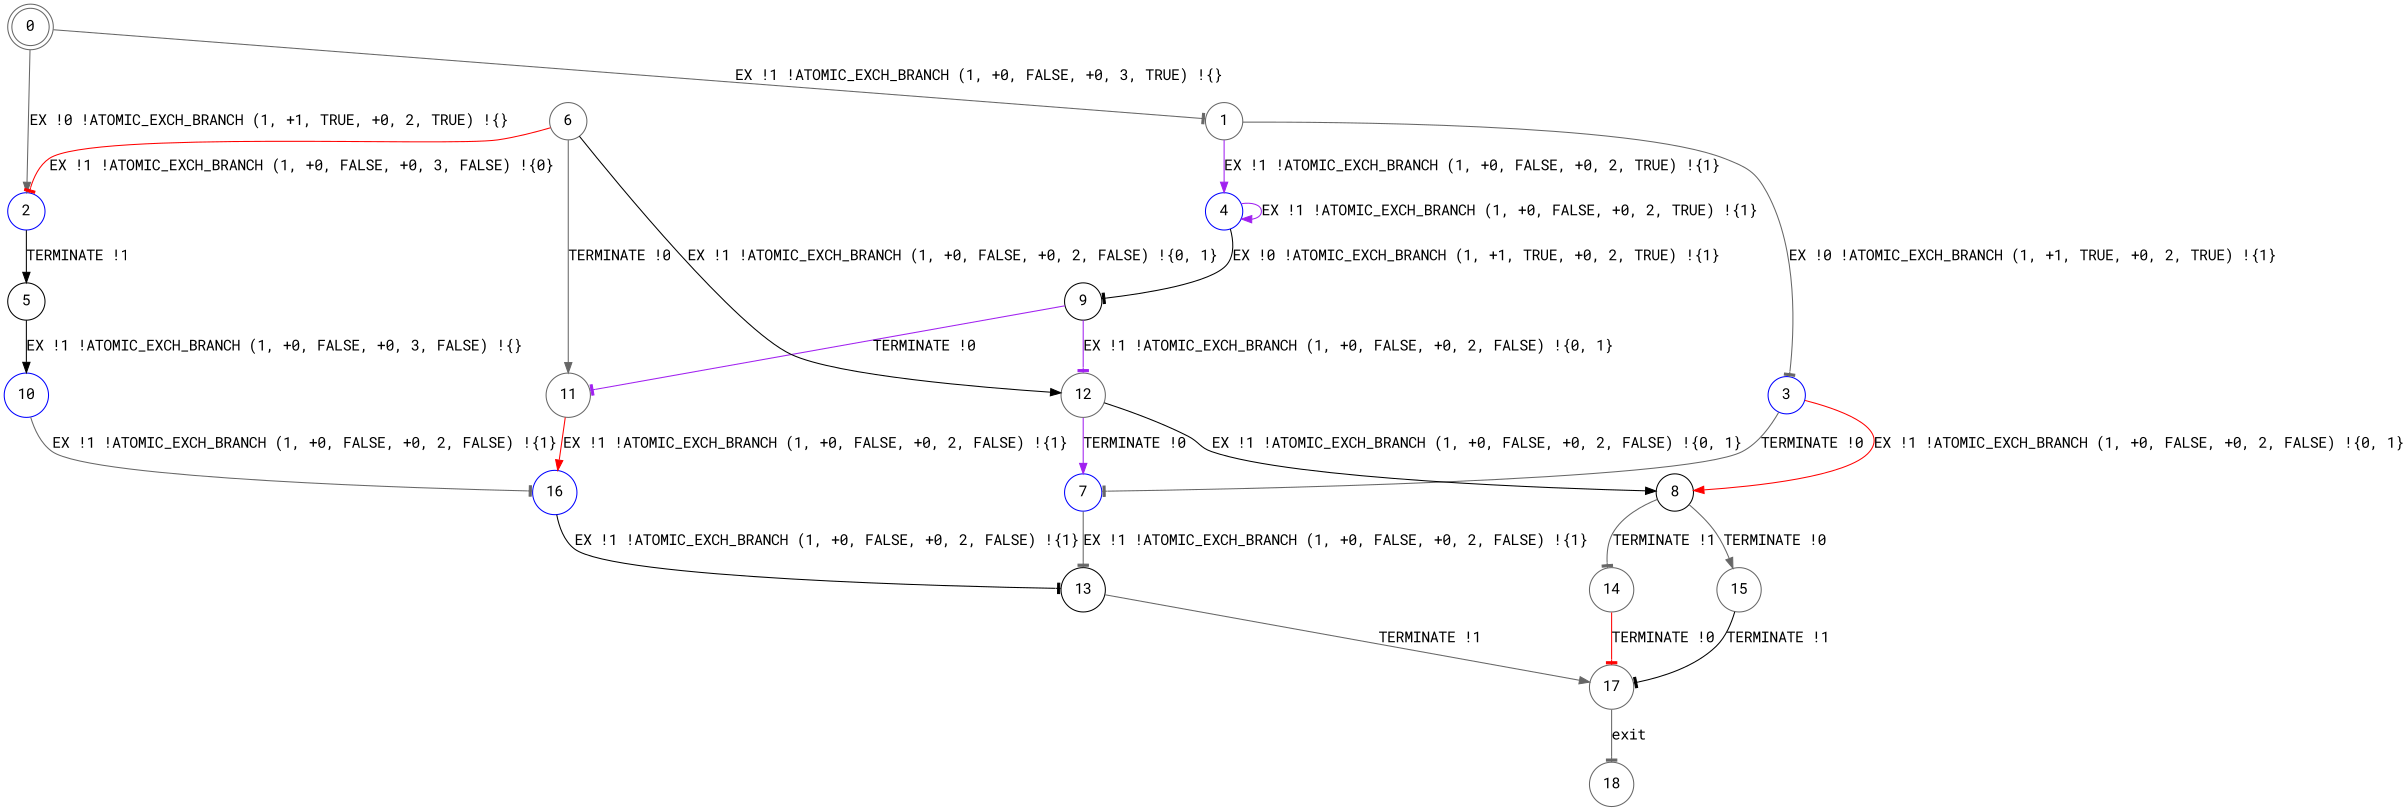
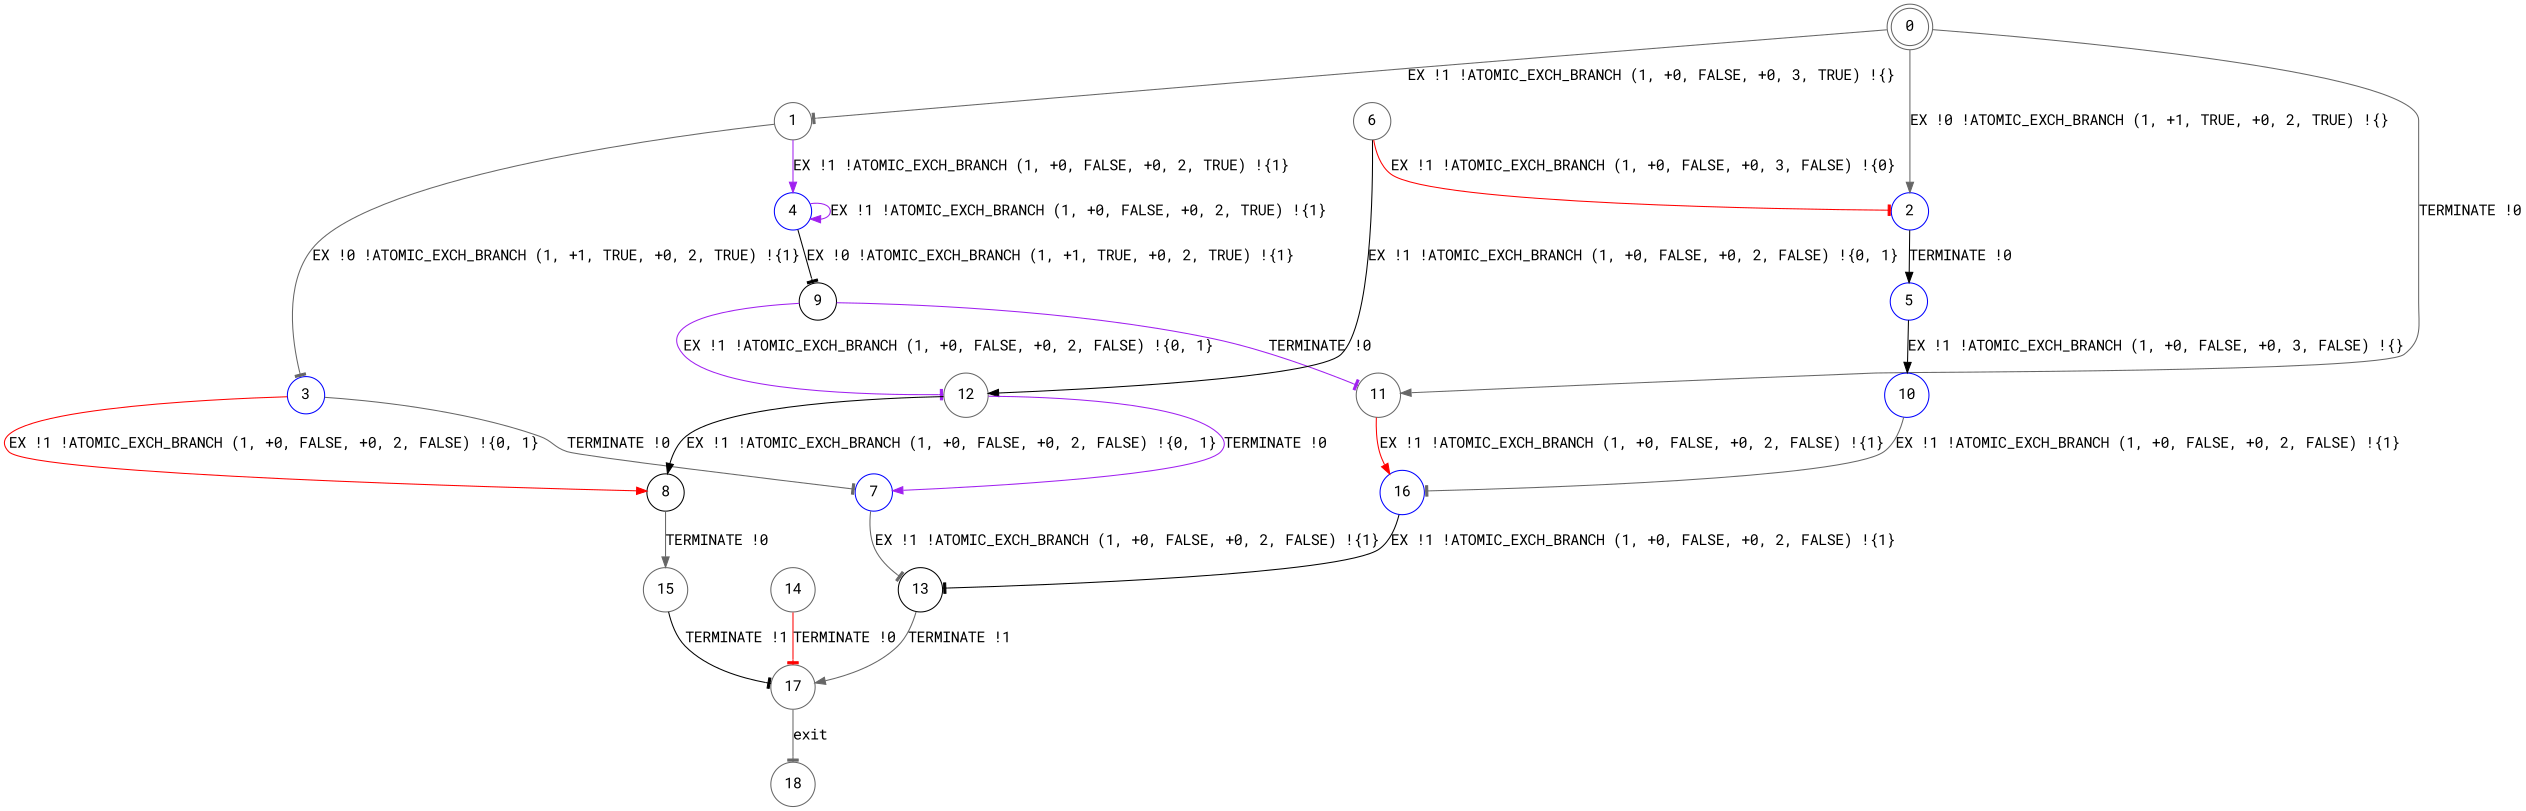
edge "6" -> "11": now "0" -> "11"
edge "2" -> "5": label "TERMINATE !1" -> "TERMINATE !0"
node "5": color black -> blue
edge "8" -> "14": removed, label "TERMINATE !1"
